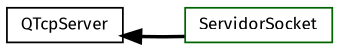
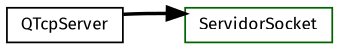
edge "ServidorSocket" -> "QTcpServer": reversed
